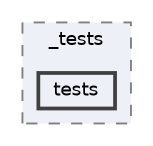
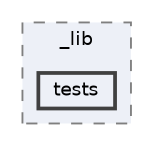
cluster "_tests": label "_tests" -> "_lib"
